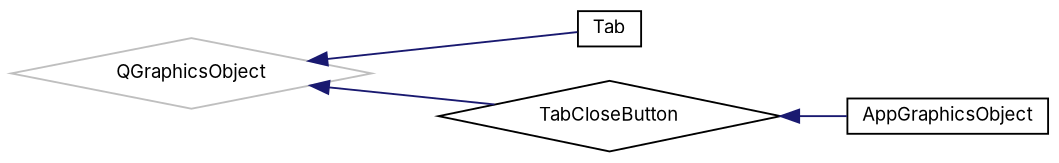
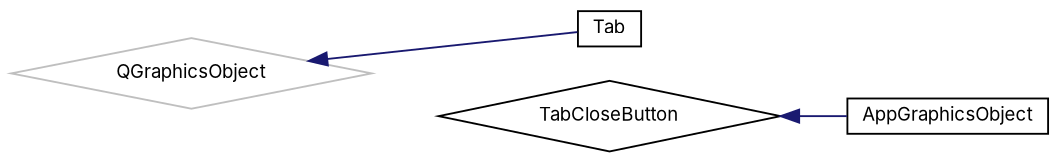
edge "TabCloseButton" -> "QGraphicsObject": removed
